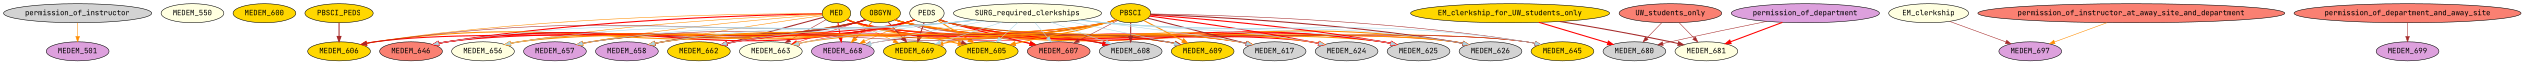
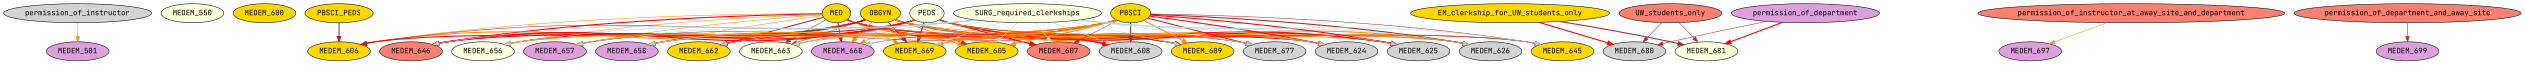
node "EM_clerkship": removed
edge "PEDS" -> "MEDEM_605": removed
edge "PEDS" -> "MEDEM_656": color darkorange -> red
node "MEDEM_617": label "MEDEM_617" -> "MEDEM_677"
